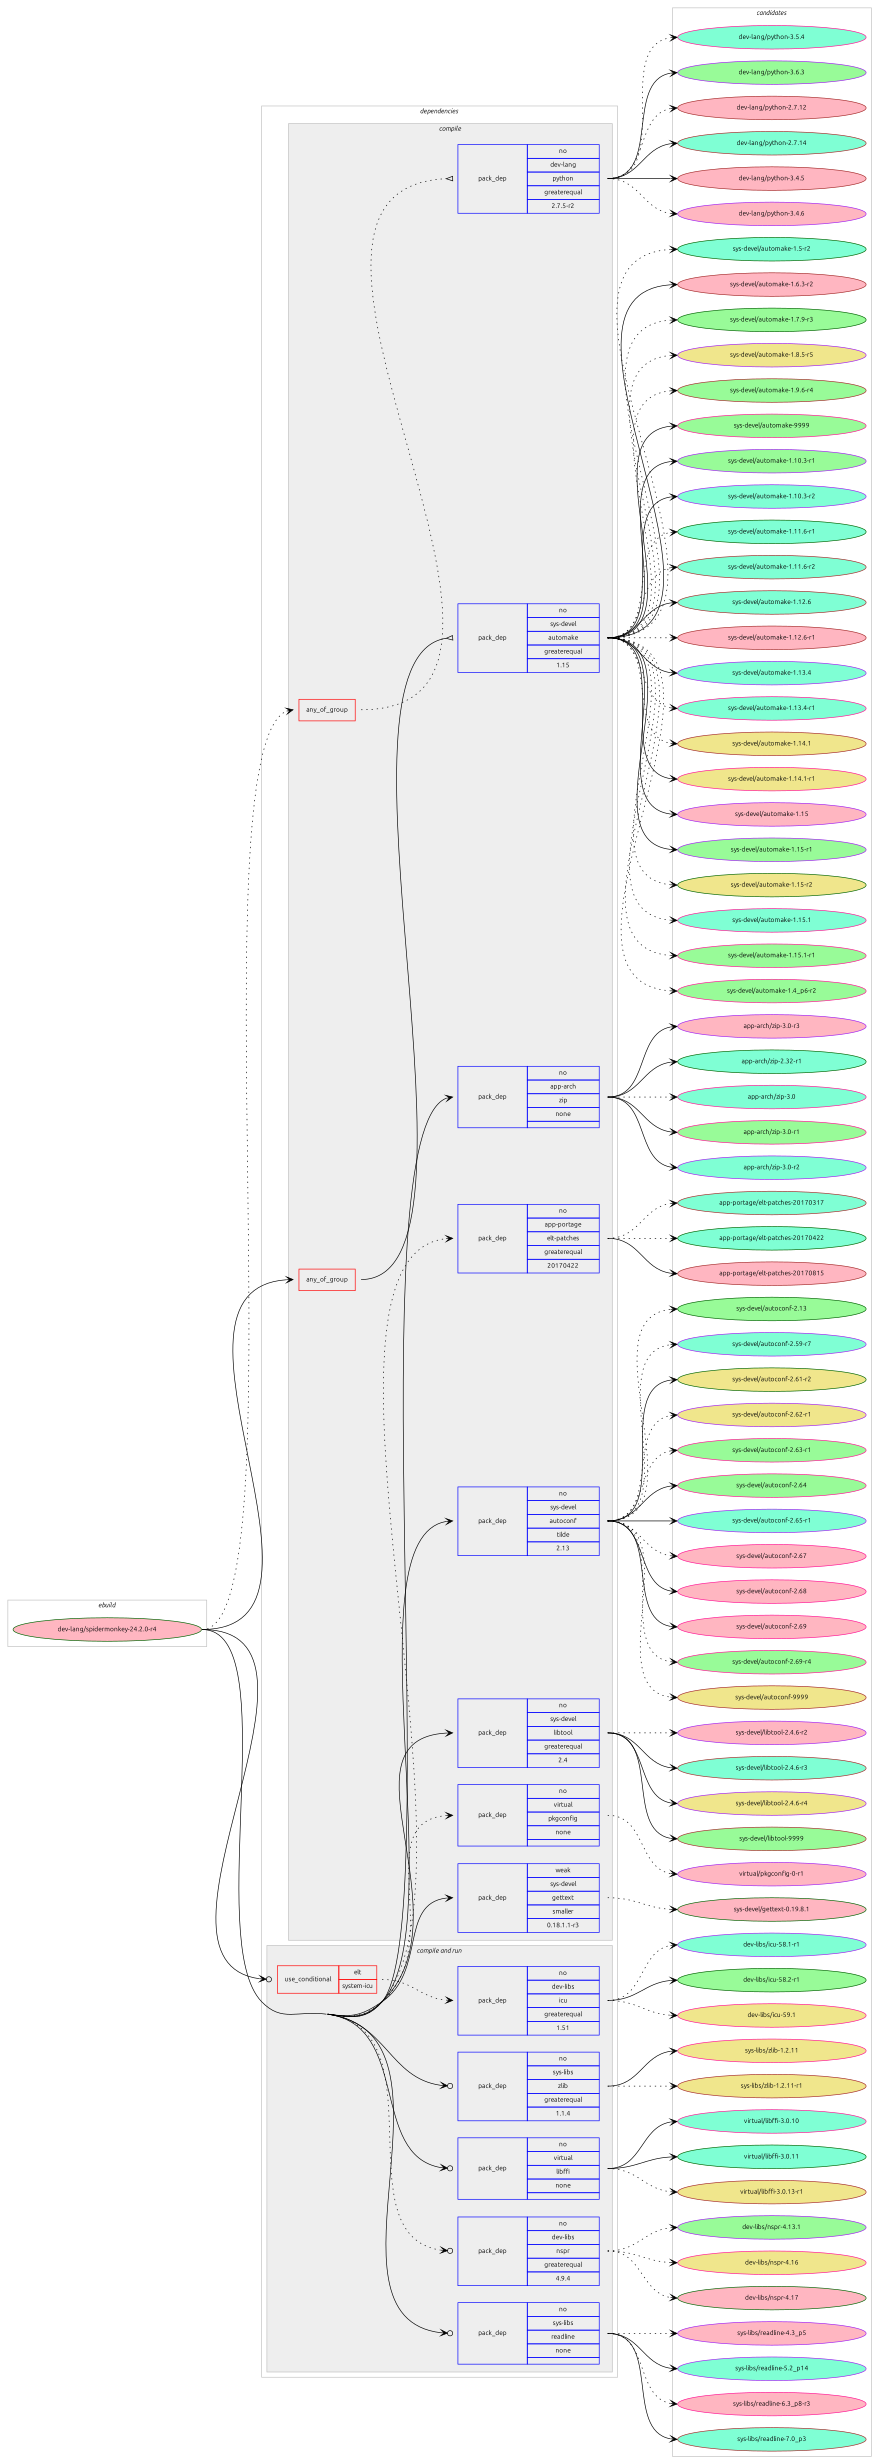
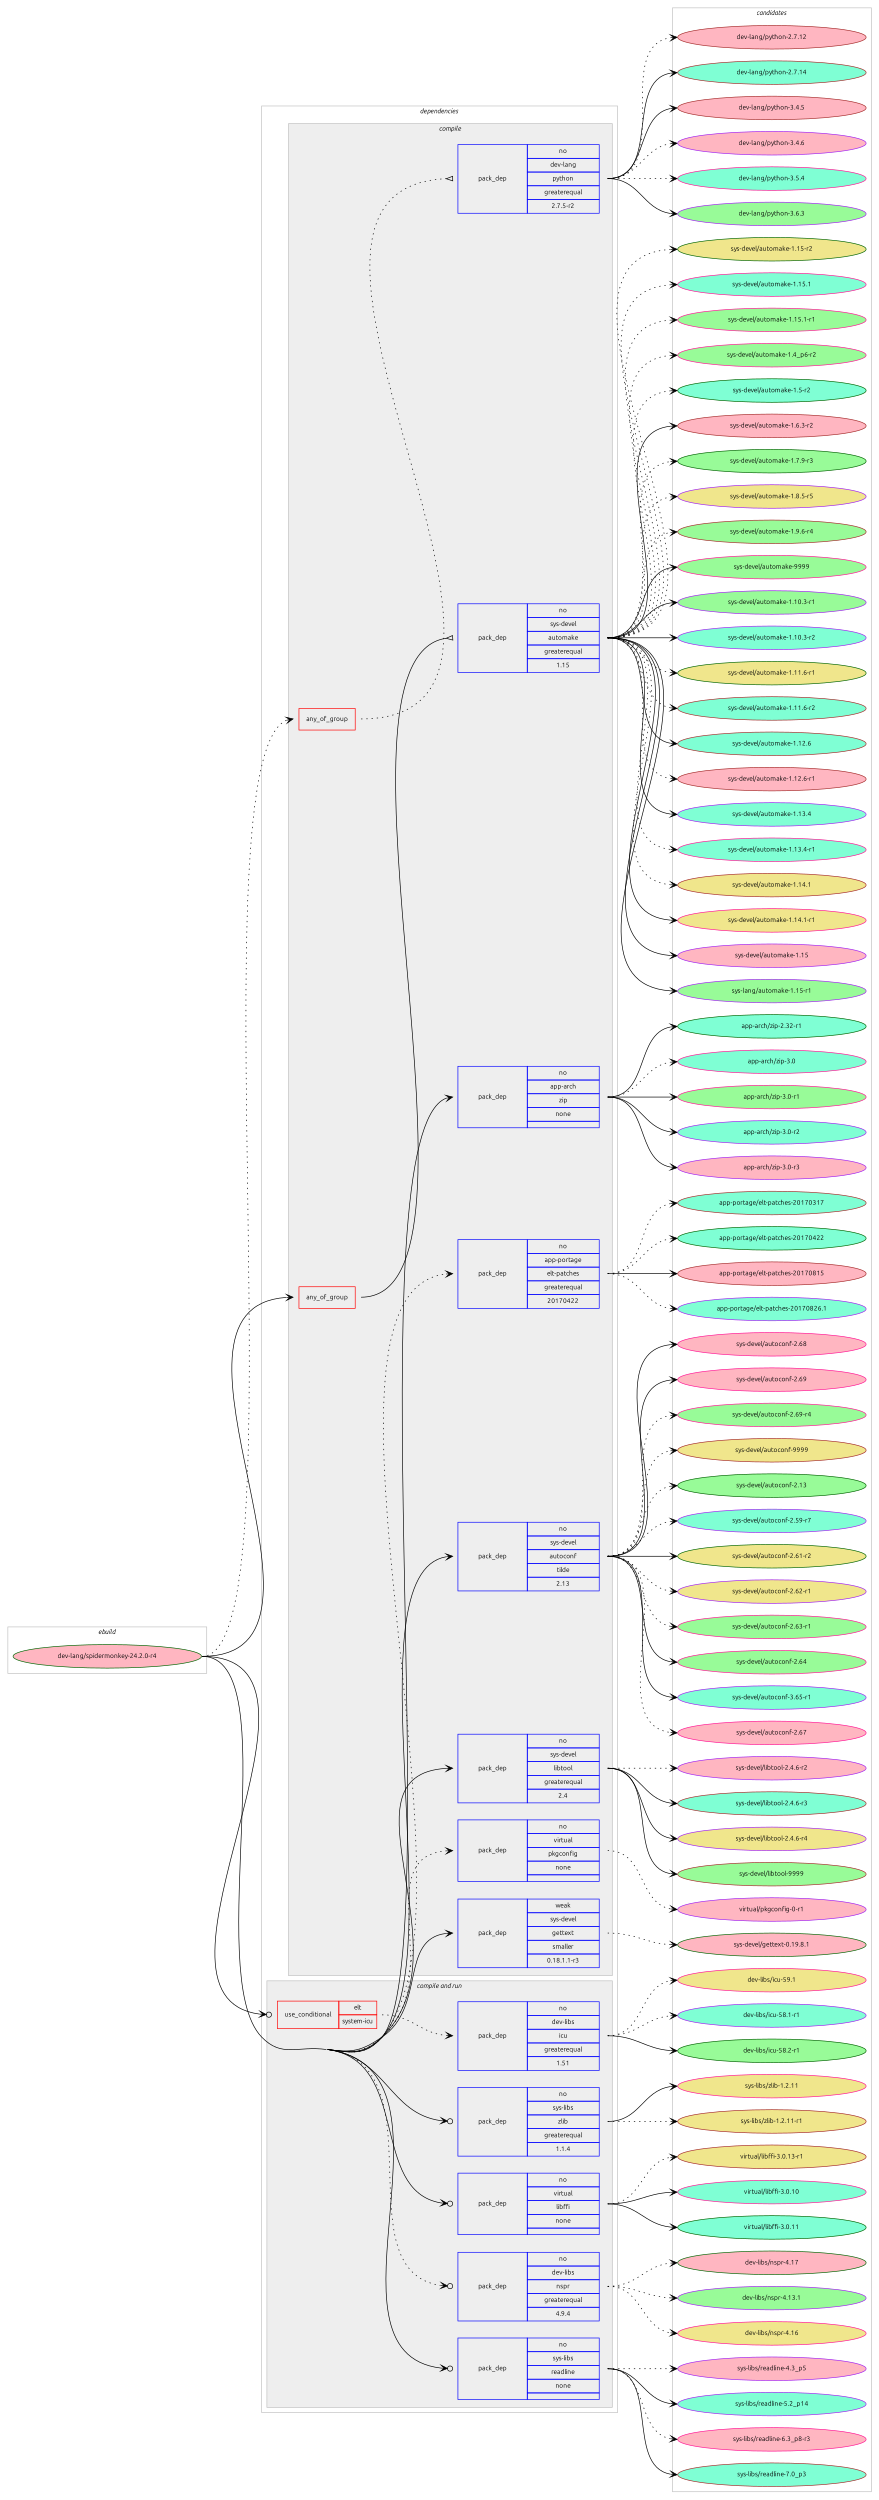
node "sys-devel/automake-1.11.6-r1": fillcolor aquamarine -> khaki
node "sys-devel/automake-1.15-r1": label "sys-devel/automake-1.15-r1" -> "sys-lang/automake-1.15-r1"
node "app-portage/elt-patches-20170826.1": added
node "sys-devel/autoconf-2.65-r1": label "sys-devel/autoconf-2.65-r1" -> "sys-devel/autoconf-3.65-r1"
